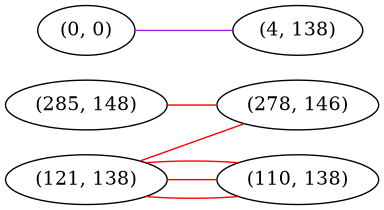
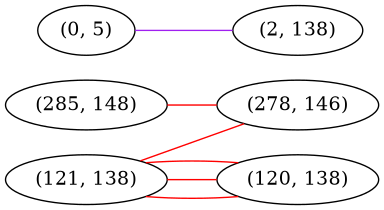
node "(0, 0)": label "(0, 0)" -> "(0, 5)"
node "(4, 138)": label "(4, 138)" -> "(2, 138)"
node "(110, 138)": label "(110, 138)" -> "(120, 138)"
